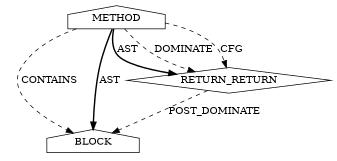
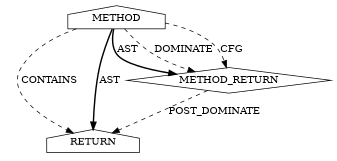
node "RETURN_RETURN": label "RETURN_RETURN" -> "METHOD_RETURN"
node "BLOCK": label "BLOCK" -> "RETURN"
